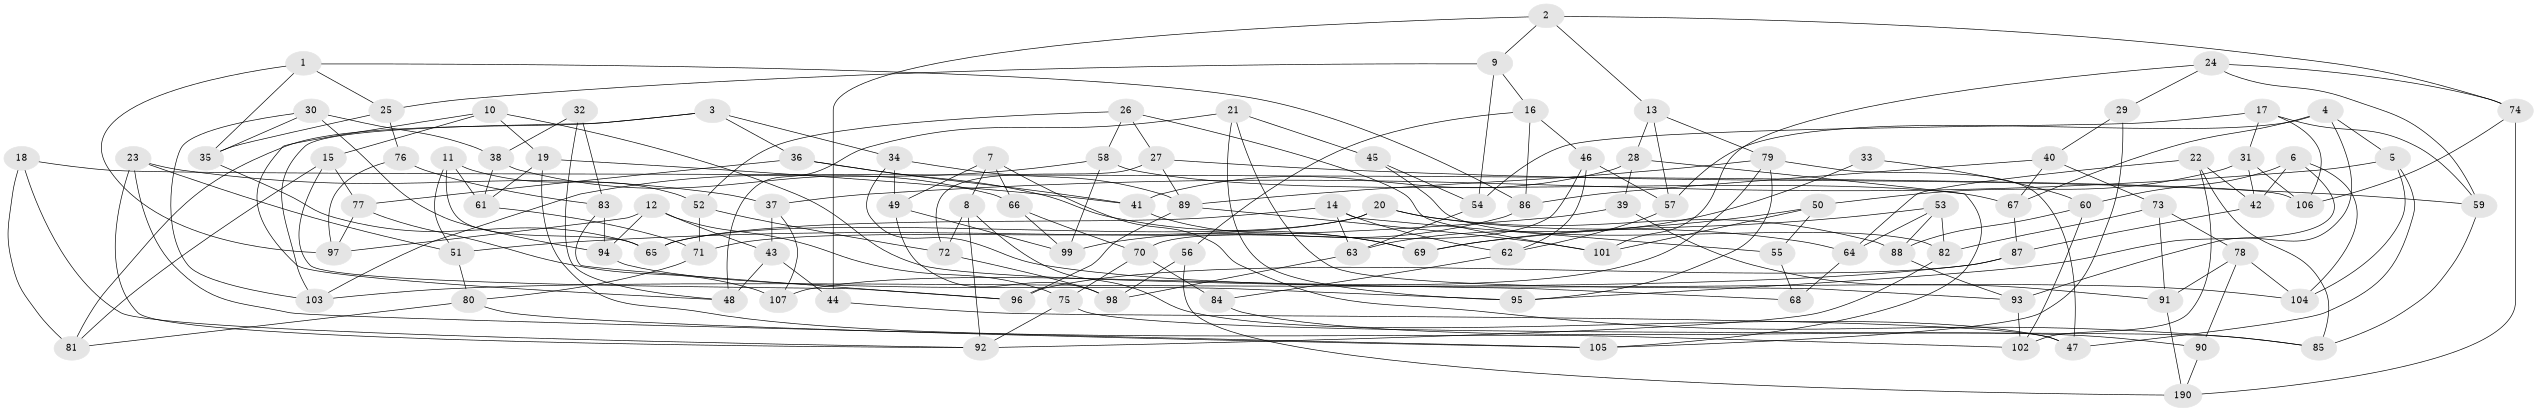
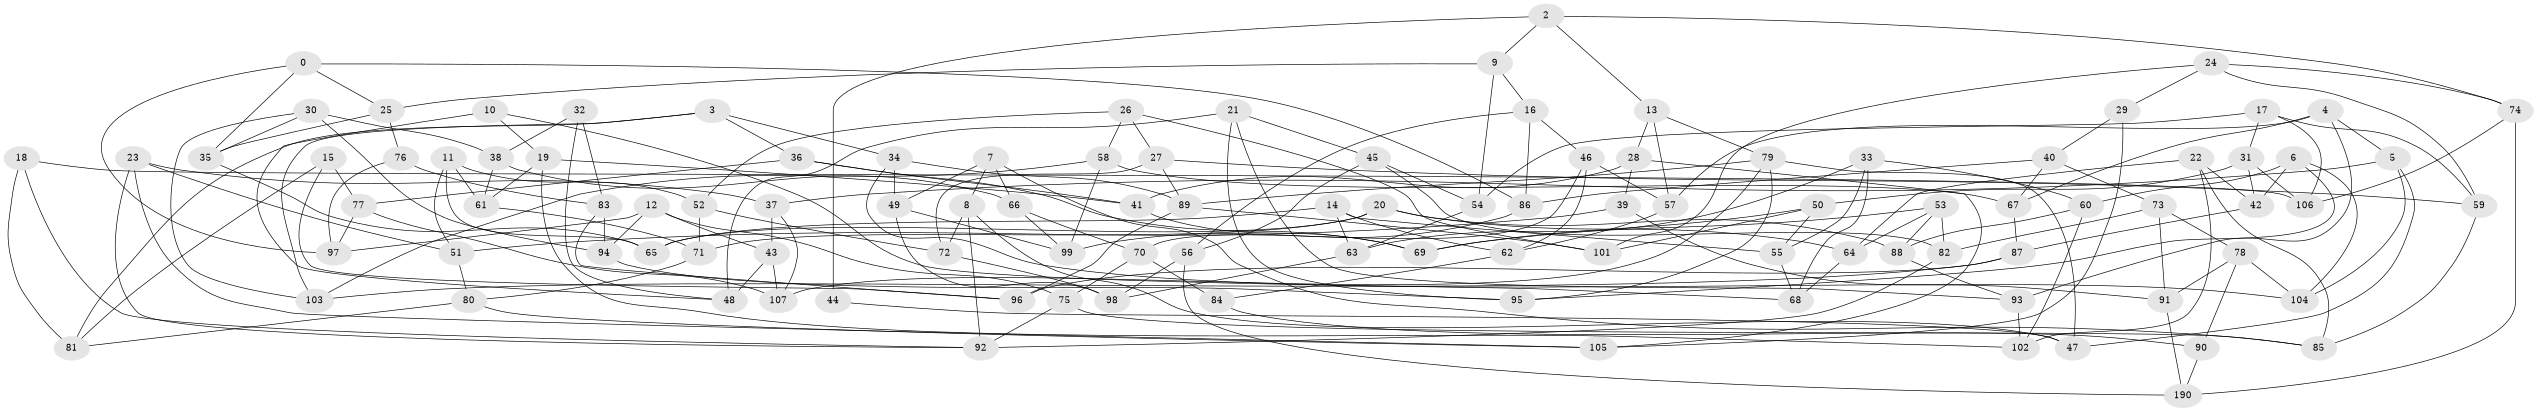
node "1": label "1" -> "0"
edge "10" -- "15": removed
edge "45" -- "56": added
edge "33" -- "55": added
edge "33" -- "68": added
edge "43" -- "44": now "43" -- "107"
